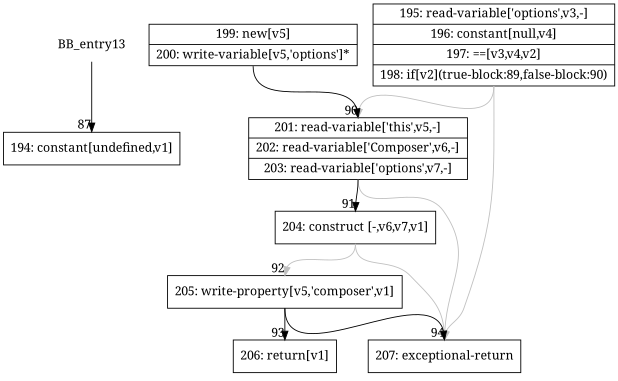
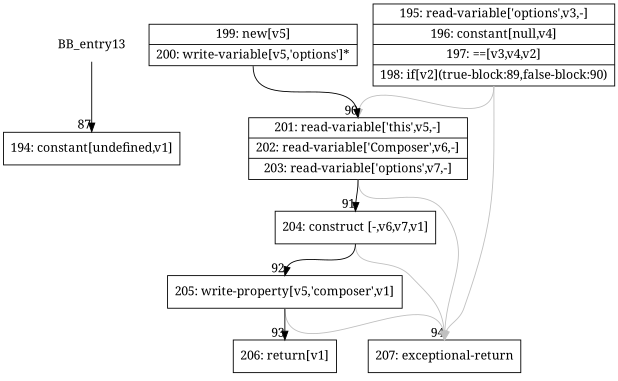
edge "204: construct [-,v6,v7,v1]" -> "205: write-property[v5,'composer',v1]": color gray -> black
edge "205: write-property[v5,'composer',v1]" -> "207: exceptional-return": color black -> gray
